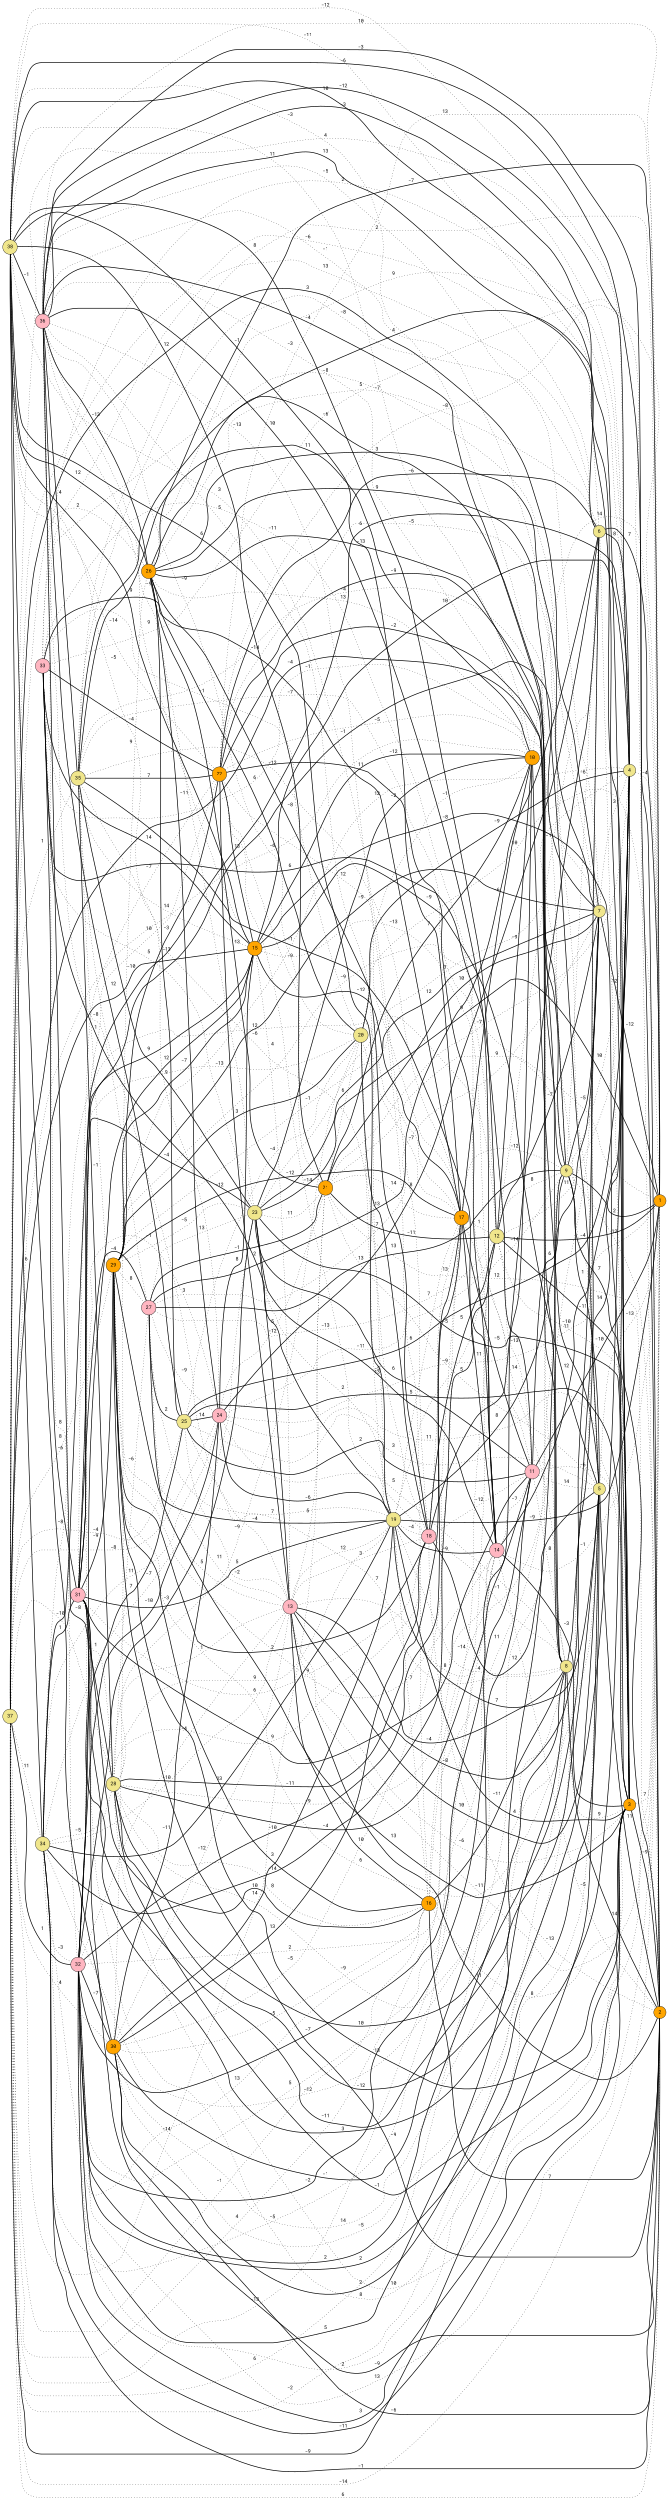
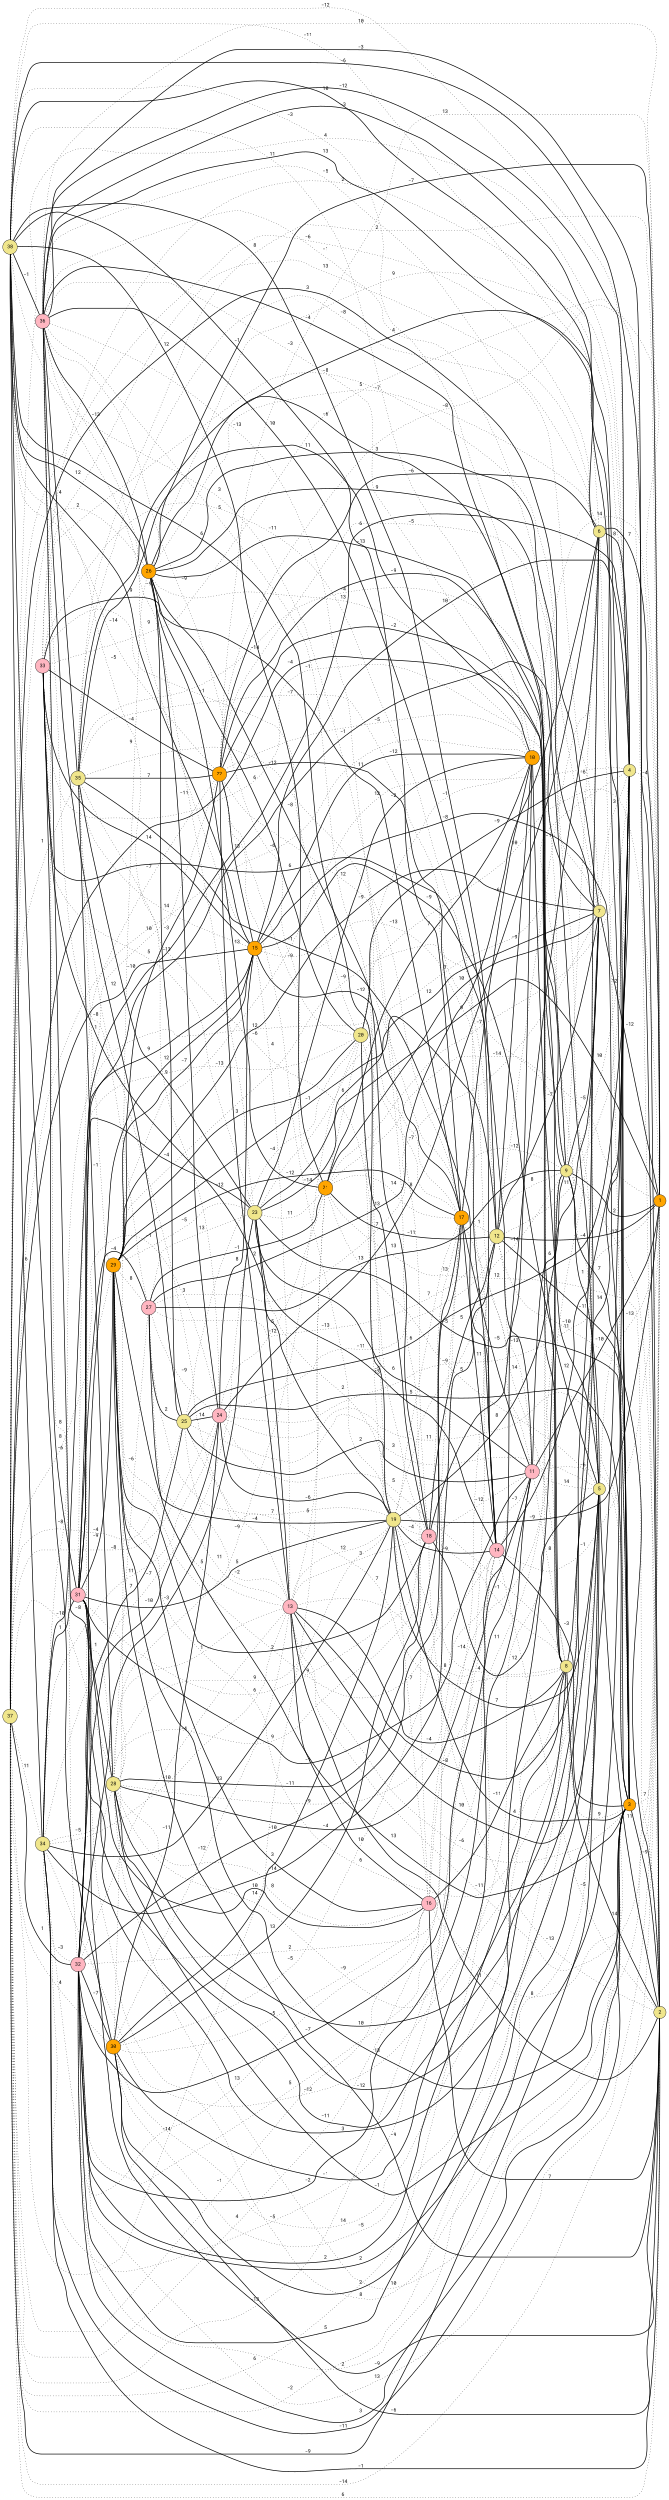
edge "21" -- "1": label "9" -> "-14"
edge "12" -- "29": style dotted -> bold
node "16": fillcolor orange -> lightpink
node "2": fillcolor orange -> khaki
